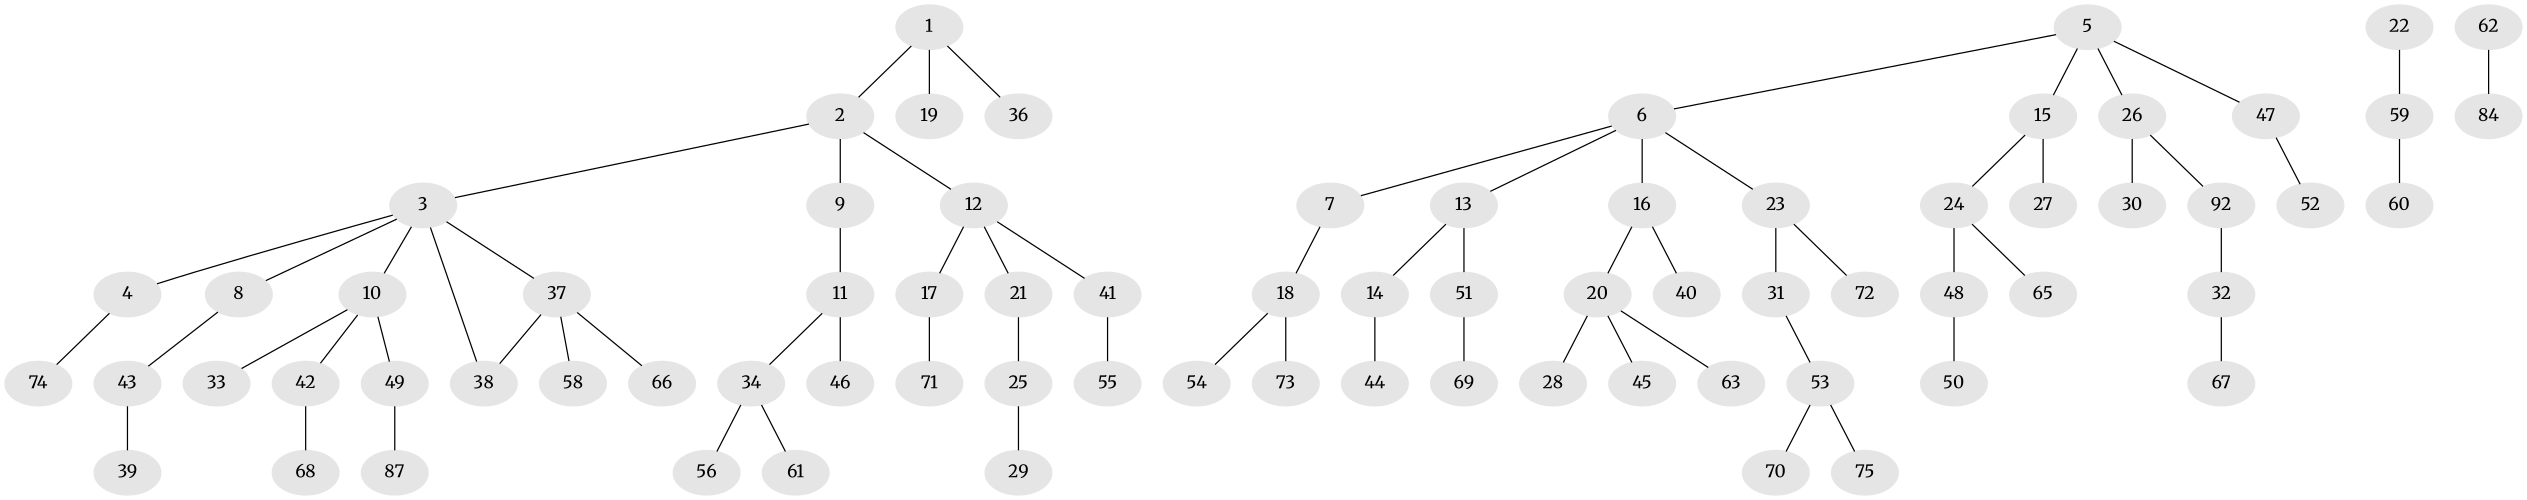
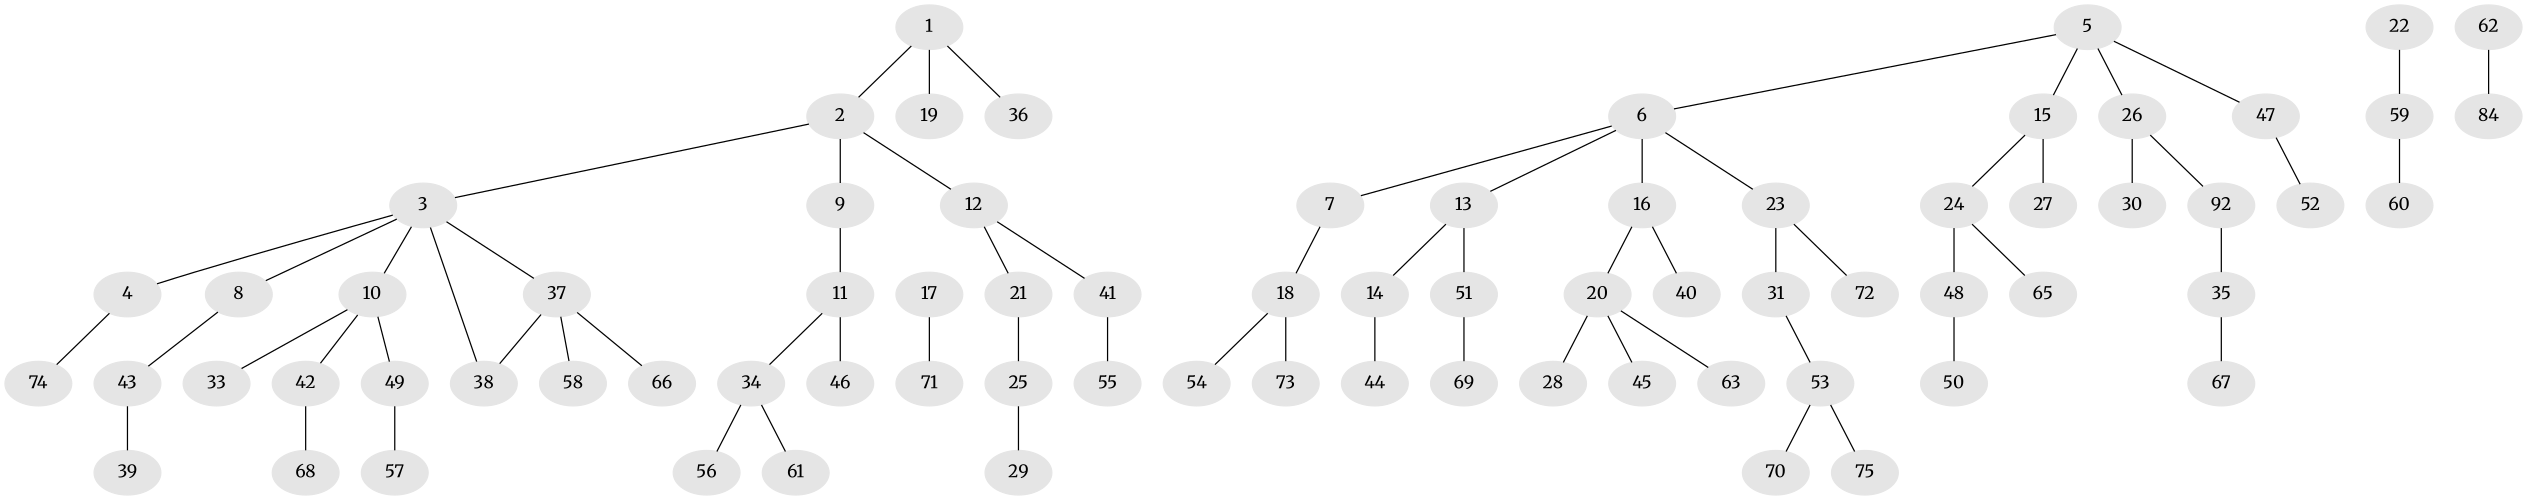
edge "12" -- "17": removed
node "32": label "32" -> "35"
node "87": label "87" -> "57"
